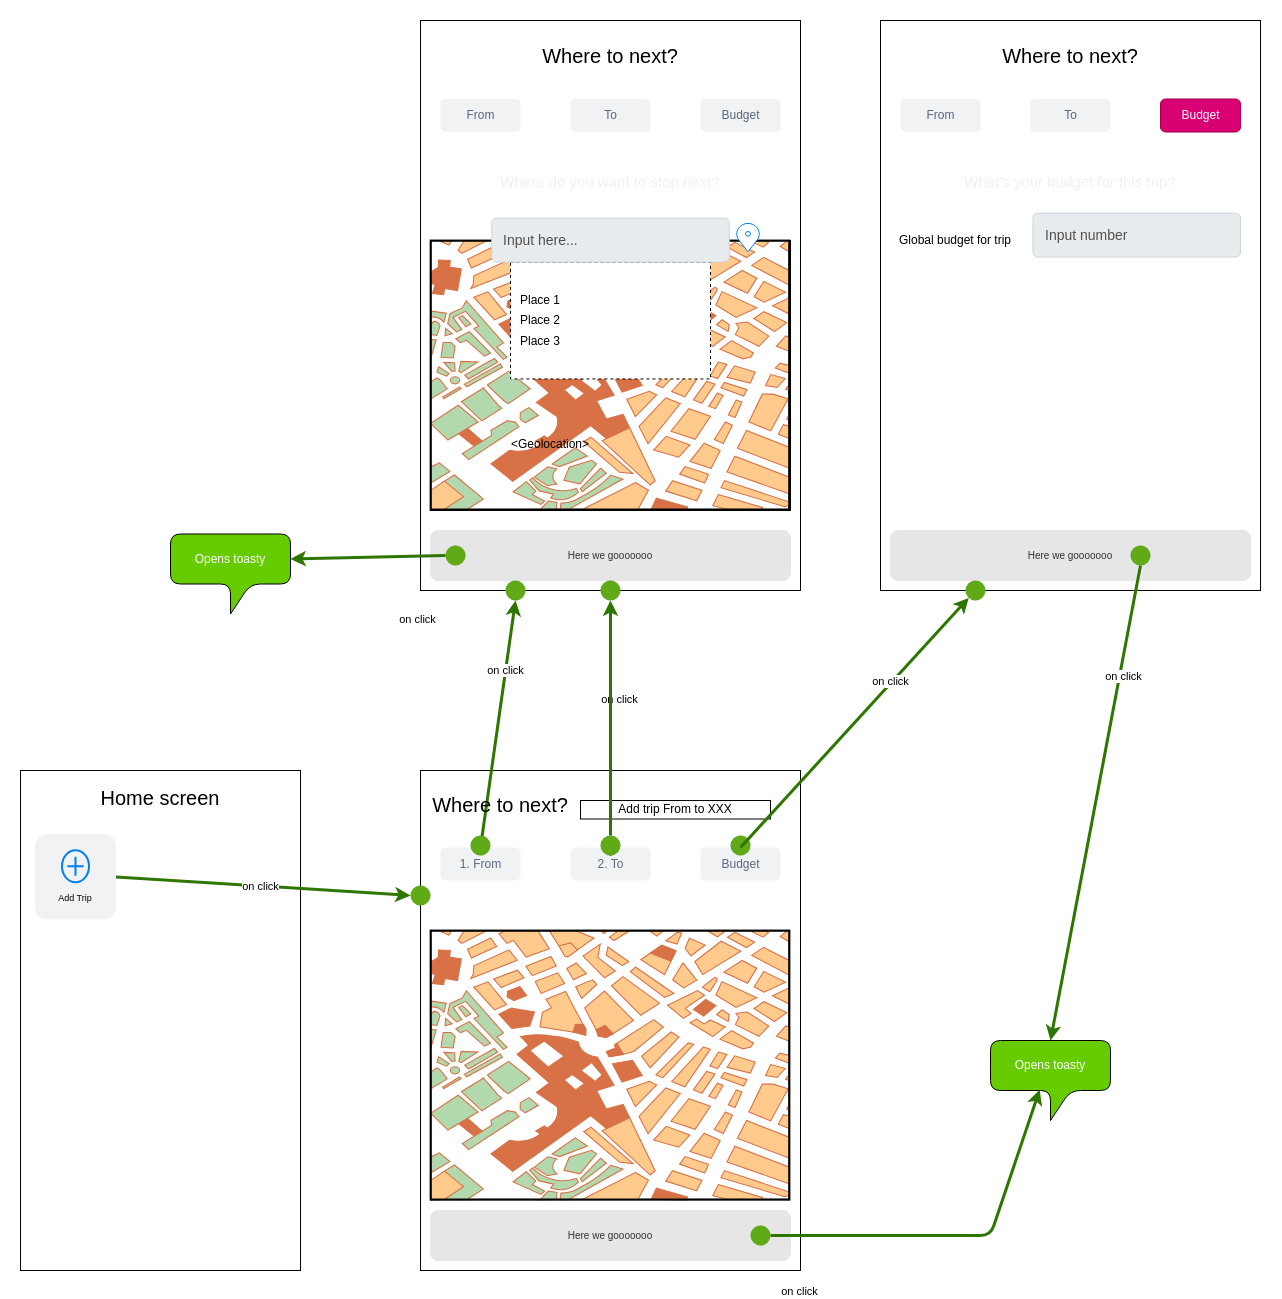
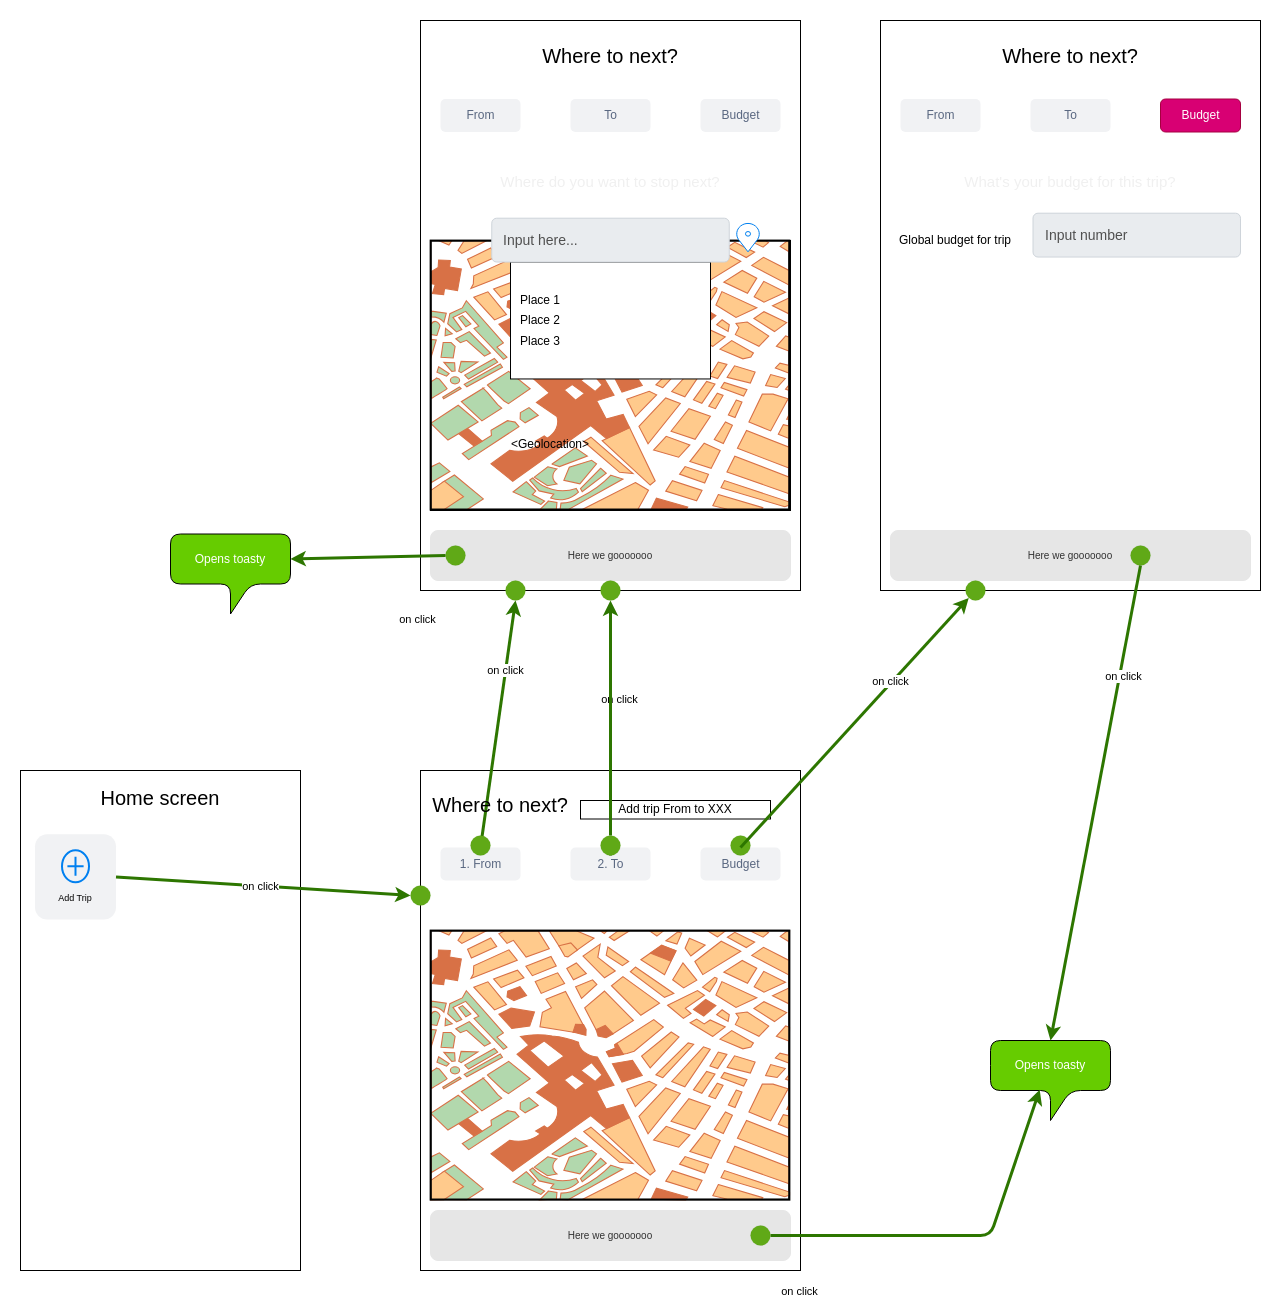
node "Place 1 Place 2 Place 3": style dashed -> solid
